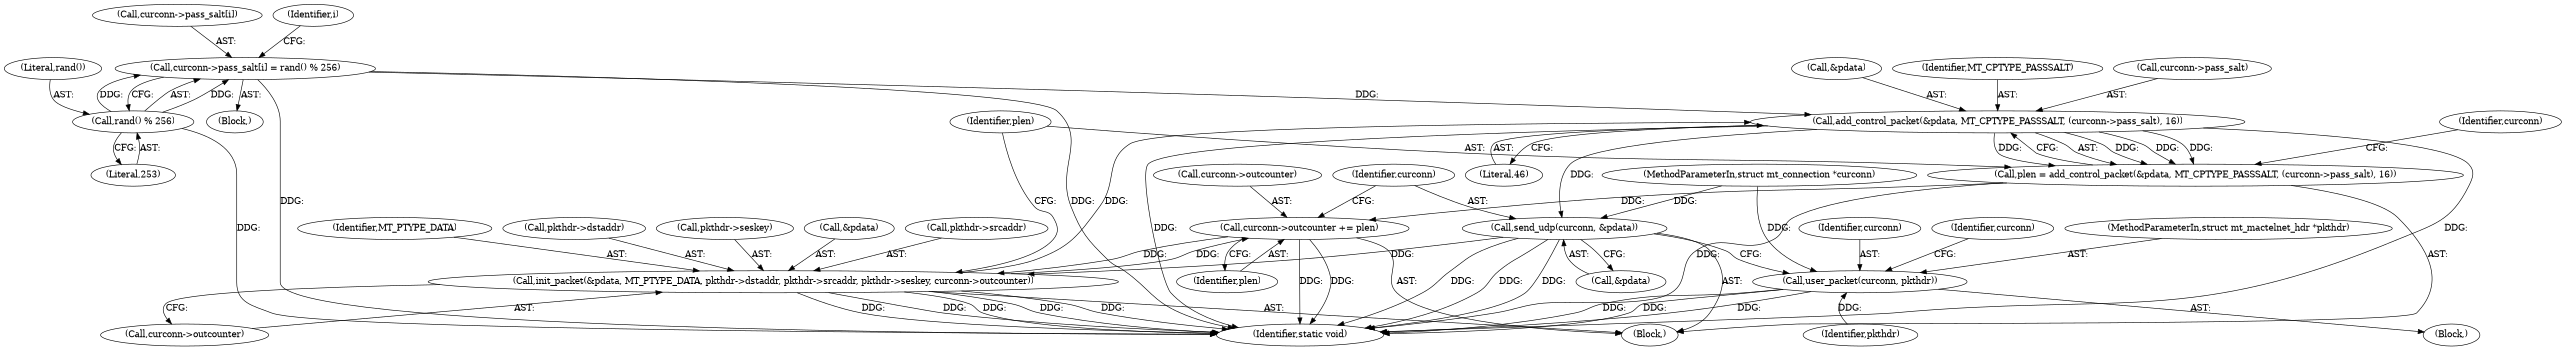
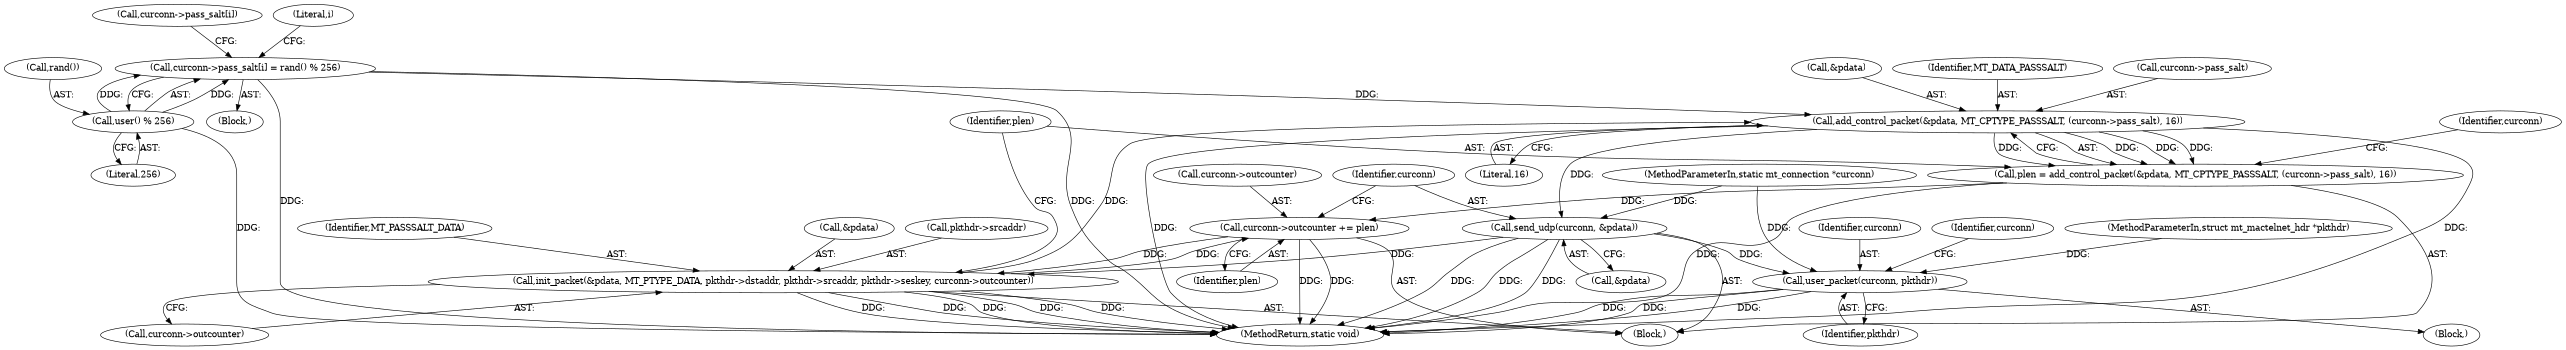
node "(Identifier,i)": label "(Identifier,i)" -> "(Literal,i)"
edge "(Call,curconn->pass_salt[i])" -> "(Call,curconn->pass_salt[i] = rand() % 256)": label "AST: " -> "CFG: "
node "(Literal,rand())": label "(Literal,rand())" -> "(Call,rand())"
node "(Identifier,MT_CPTYPE_PASSSALT)": label "(Identifier,MT_CPTYPE_PASSSALT)" -> "(Identifier,MT_DATA_PASSSALT)"
node "(Call,rand() % 256)": label "(Call,rand() % 256)" -> "(Call,user() % 256)"
node "(Literal,253)": label "(Literal,253)" -> "(Literal,256)"
node "(Literal,46)": label "(Literal,46)" -> "(Literal,16)"
node "(MethodParameterIn,struct mt_connection *curconn)": label "(MethodParameterIn,struct mt_connection *curconn)" -> "(MethodParameterIn,static mt_connection *curconn)"
node "(Identifier,MT_PTYPE_DATA)": label "(Identifier,MT_PTYPE_DATA)" -> "(Identifier,MT_PASSSALT_DATA)"
node "(Call,pkthdr->dstaddr)": removed
node "(Call,pkthdr->seskey)": removed
edge "(Call,send_udp(curconn, &pdata))" -> "(Call,user_packet(curconn, pkthdr))": label "CFG: " -> "DDG: "
edge "(MethodParameterIn,struct mt_mactelnet_hdr *pkthdr)" -> "(Call,user_packet(curconn, pkthdr))": label "AST: " -> "DDG: "
edge "(Call,user_packet(curconn, pkthdr))" -> "(Identifier,pkthdr)": added, label "CFG:"
edge "(Identifier,pkthdr)" -> "(Call,user_packet(curconn, pkthdr))": label "DDG: " -> "AST: "
node "(Identifier,static void)": label "(Identifier,static void)" -> "(MethodReturn,static void)"
